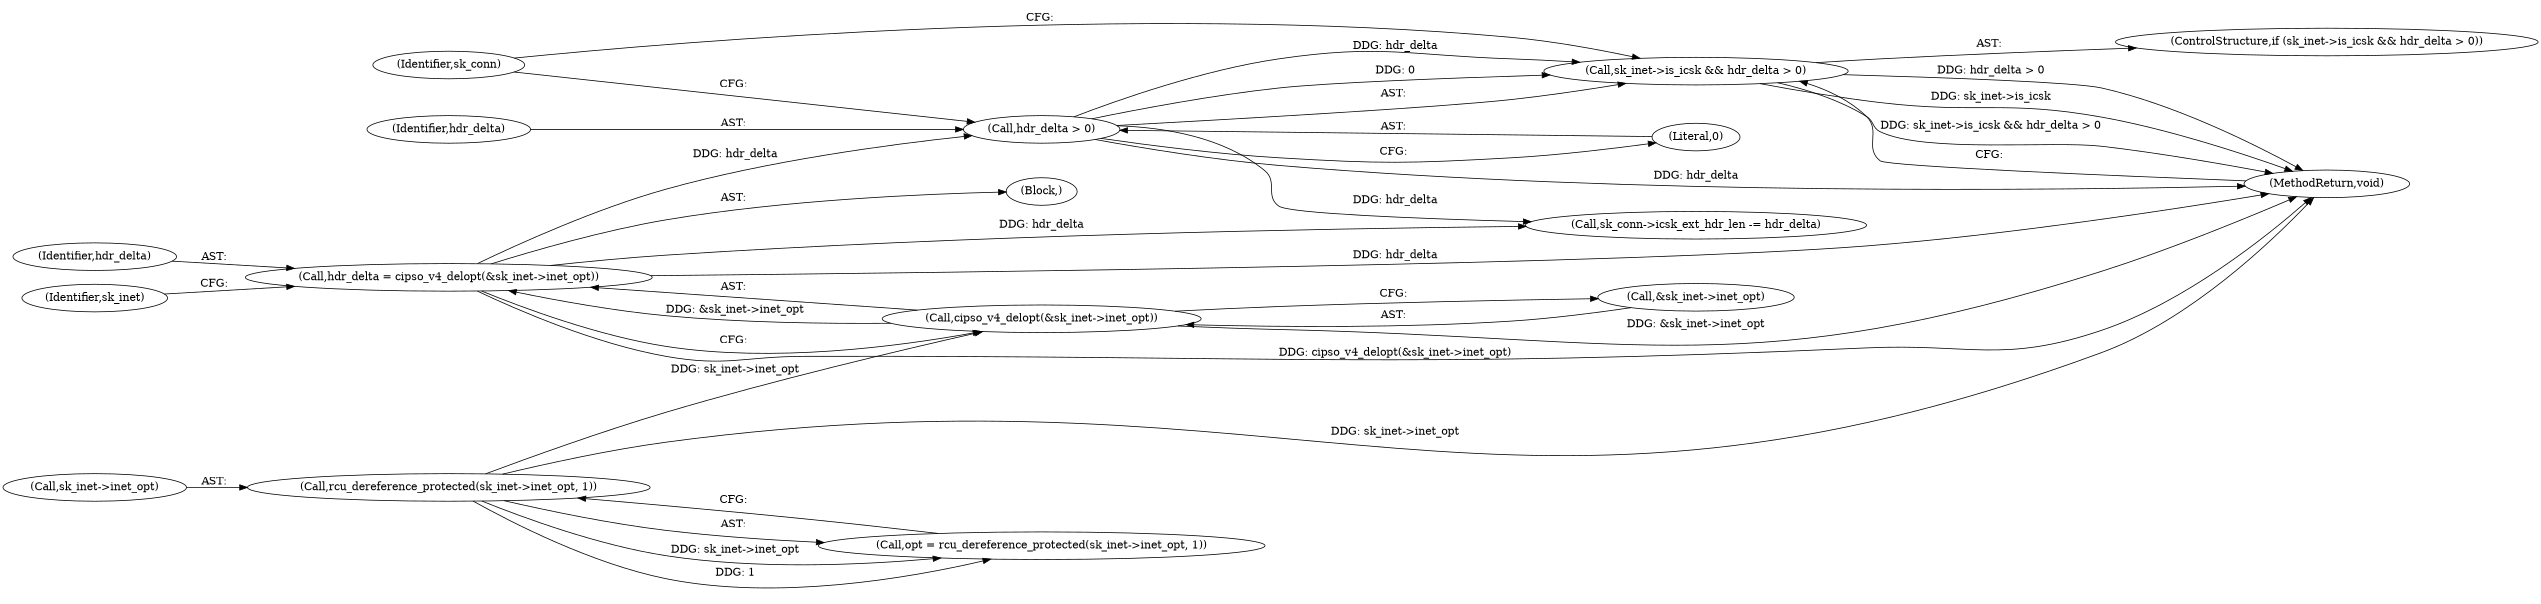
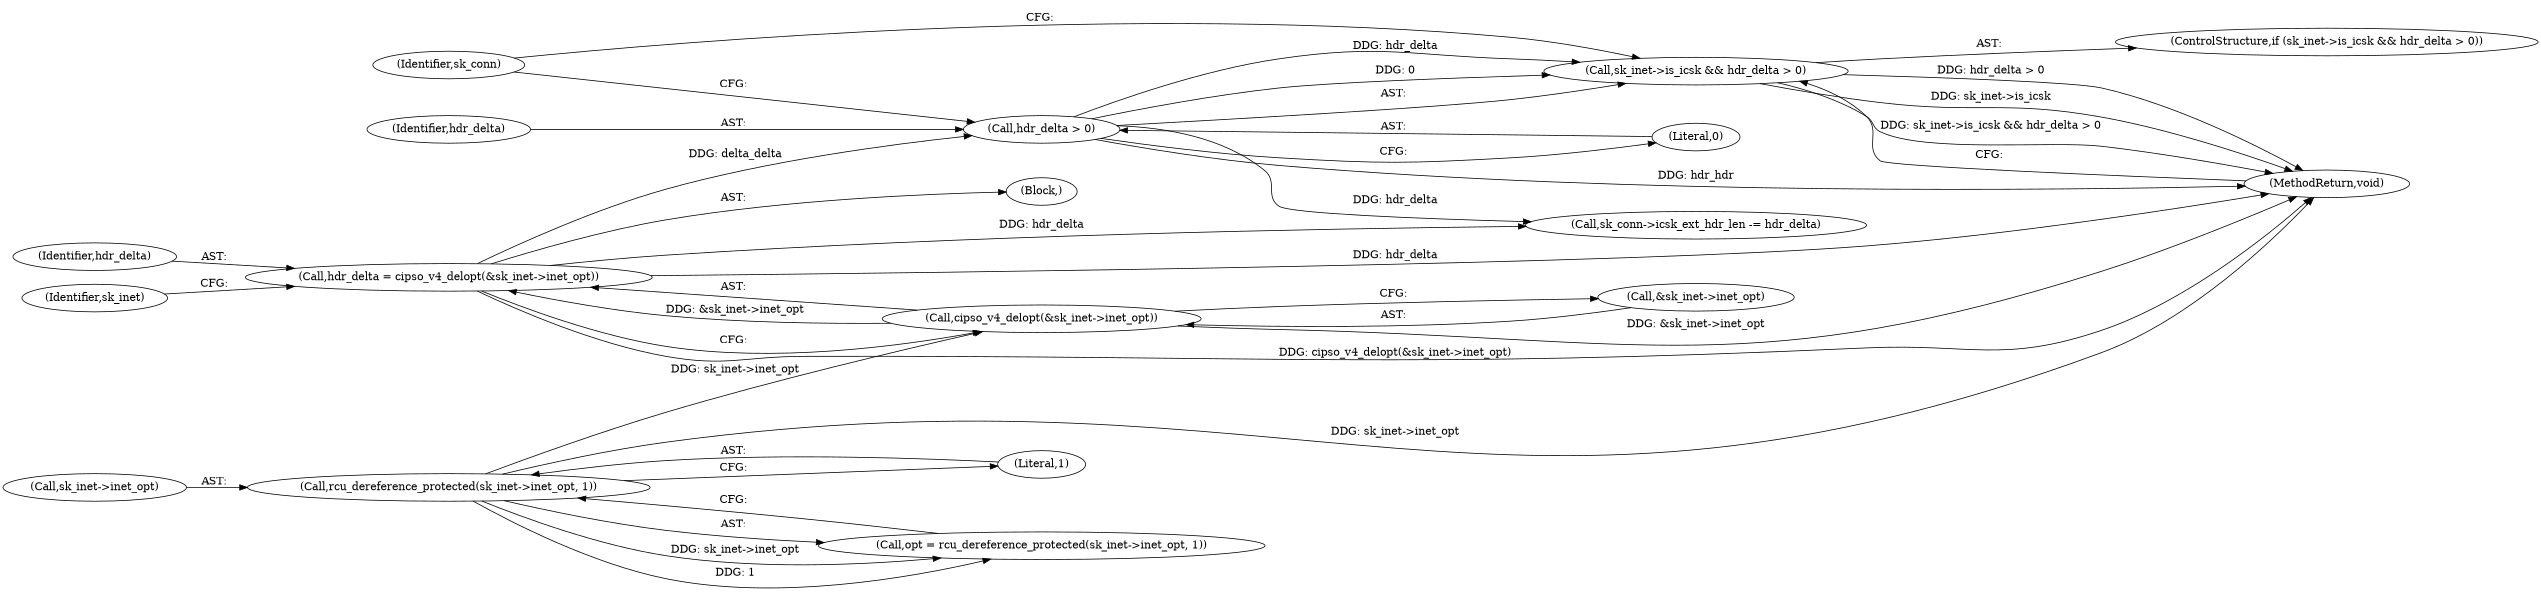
edge "(Call,hdr_delta = cipso_v4_delopt(&sk_inet->inet_opt))" -> "(Call,hdr_delta > 0)": label "DDG: hdr_delta" -> "DDG: delta_delta"
edge "(Call,hdr_delta > 0)" -> "(MethodReturn,void)": label "DDG: hdr_delta" -> "DDG: hdr_hdr"
node "(Literal,1)": added
